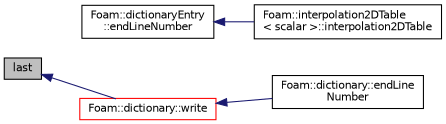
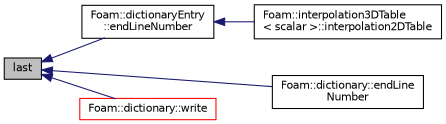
node "Foam::interpolation2DTable < scalar >::interpolation2DTable": label "Foam::interpolation2DTable < scalar >::interpolation2DTable" -> "Foam::interpolation3DTable < scalar >::interpolation2DTable"
edge "Foam::dictionaryEntry ::endLineNumber" -> "last": added
edge "Foam::dictionary::endLine Number" -> "Foam::dictionary::write": now "Foam::dictionary::endLine Number" -> "last"
